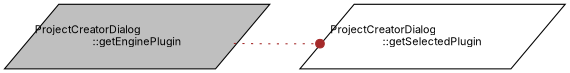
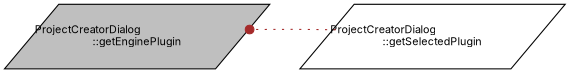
edge "ProjectCreatorDialog ::getEnginePlugin" -> "ProjectCreatorDialog ::getSelectedPlugin": reversed
